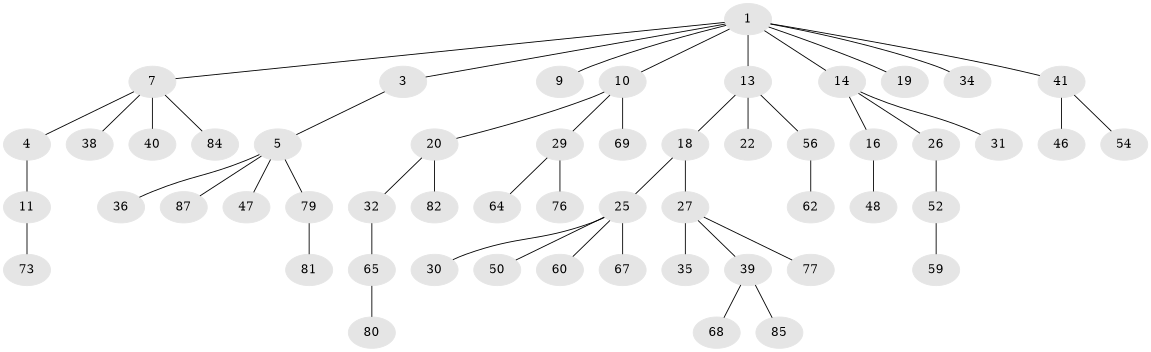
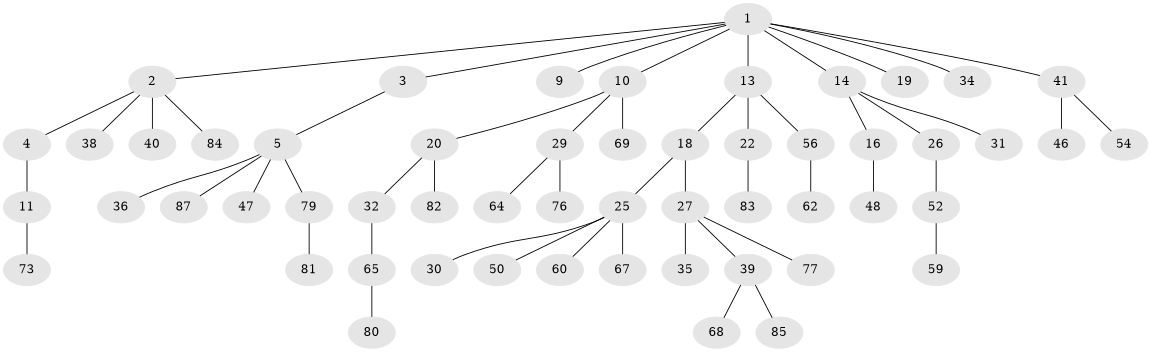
node "7": label "7" -> "2"
node "83": added
